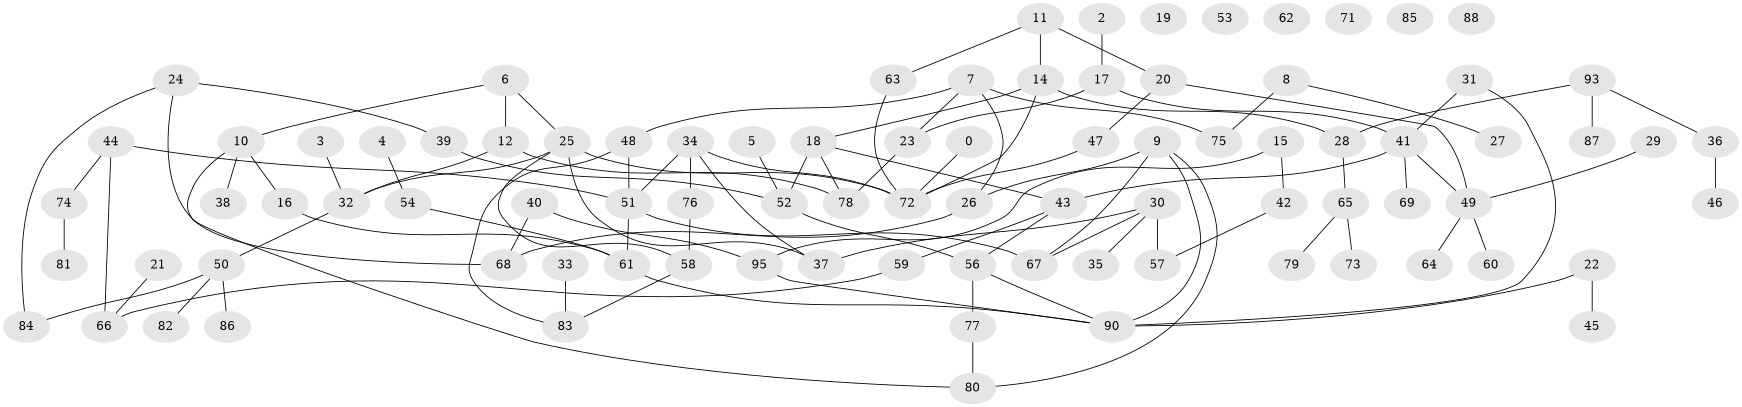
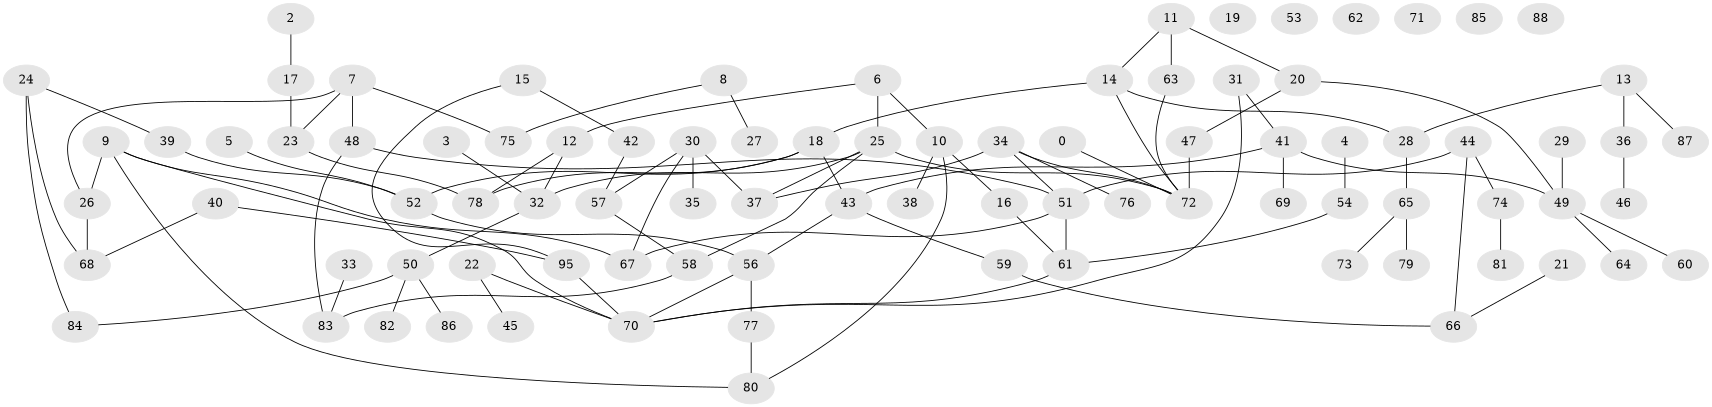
node "93": label "93" -> "13"
edge "17" -- "41": removed
edge "76" -- "58": now "57" -- "58"
node "90": label "90" -> "70"
